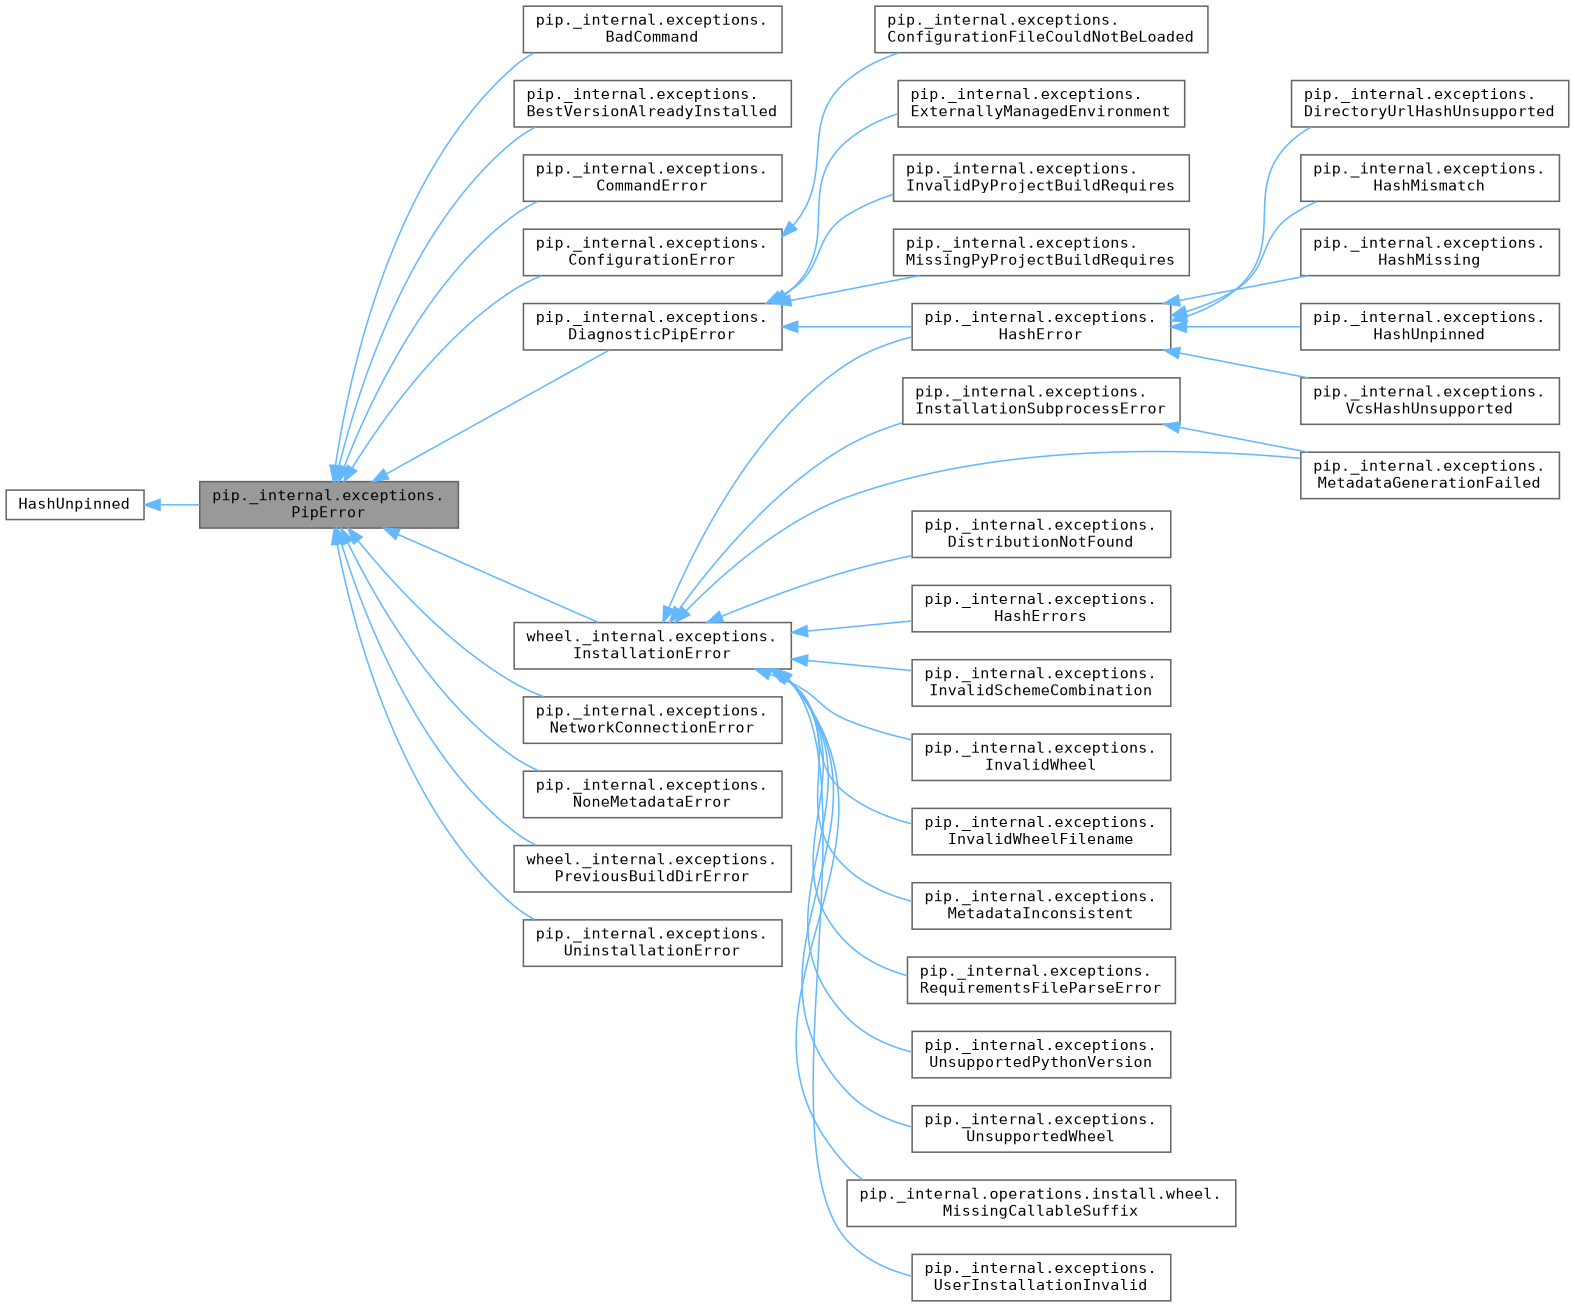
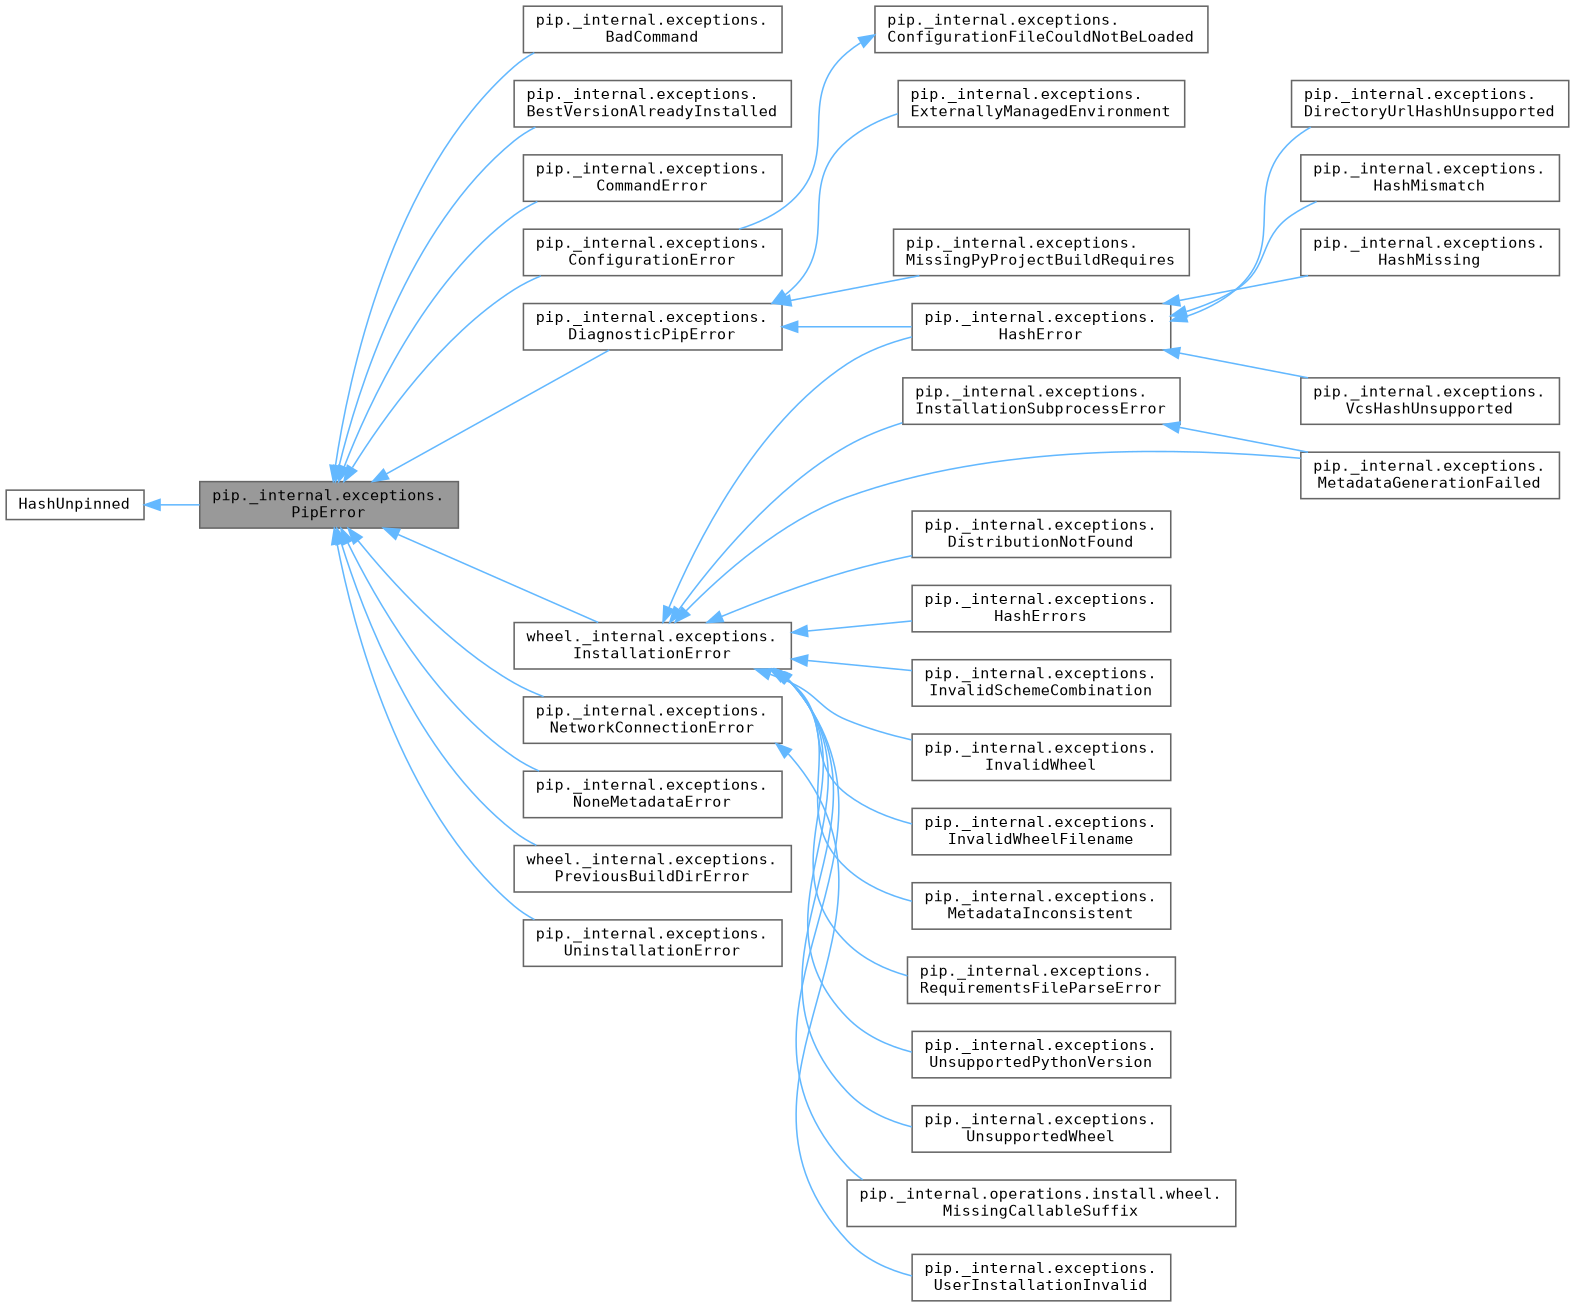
edge "pip._internal.exceptions. ConfigurationFileCouldNotBeLoaded" -> "pip._internal.exceptions. ConfigurationError": reversed
node "pip._internal.exceptions. InvalidPyProjectBuildRequires": removed
node "pip._internal.exceptions. HashUnpinned": removed
edge "pip._internal.exceptions. UserInstallationInvalid" -> "wheel._internal.exceptions. InstallationError": now "pip._internal.exceptions. UserInstallationInvalid" -> "pip._internal.exceptions. NetworkConnectionError"
